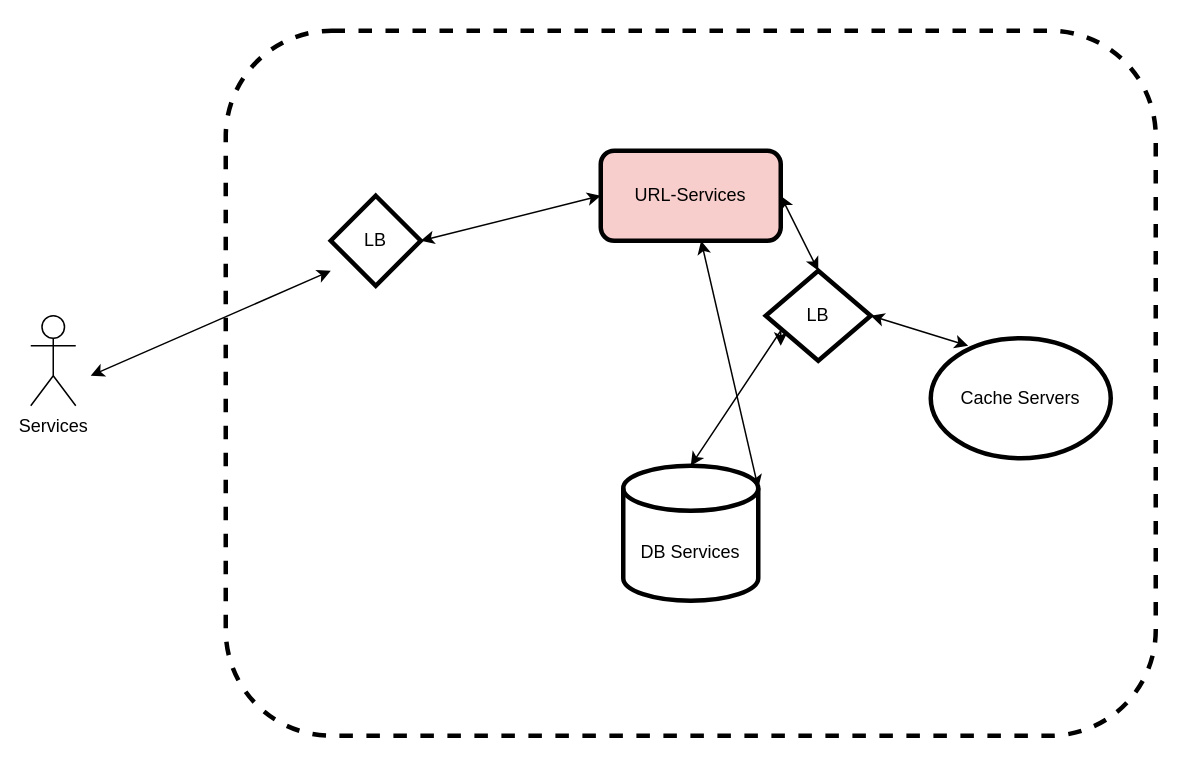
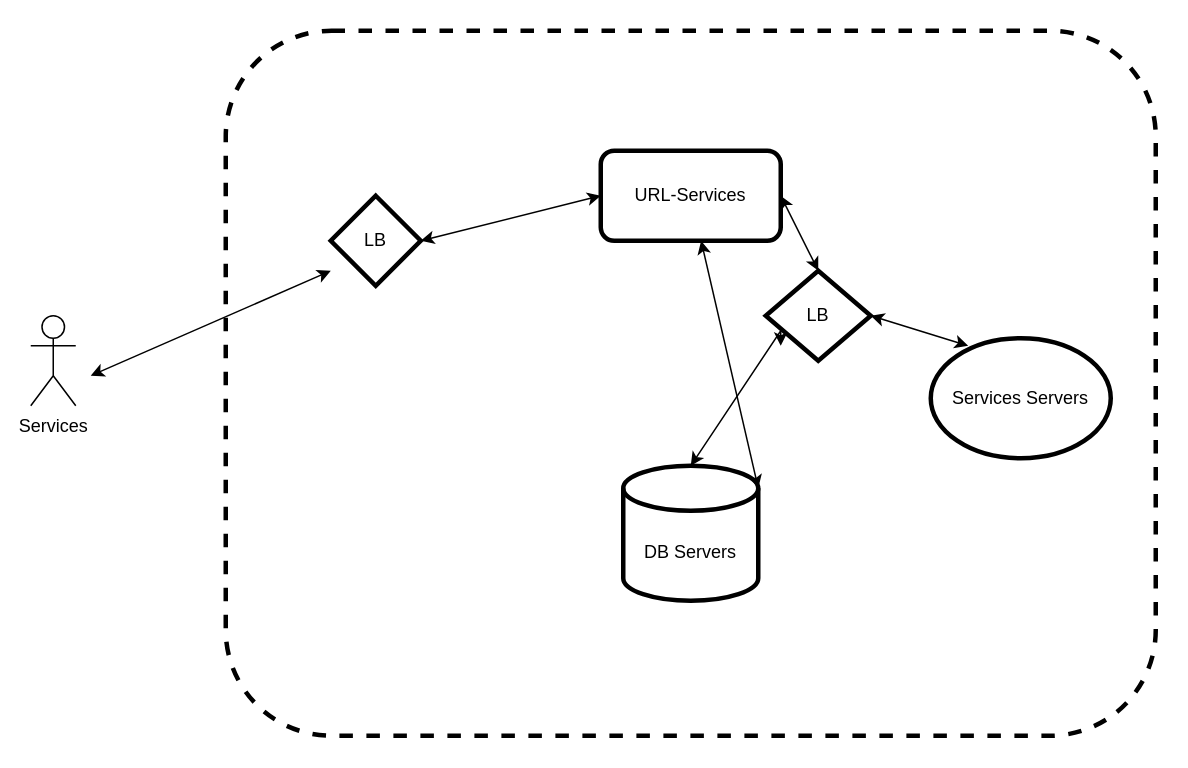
node "URL-Services": fillcolor #f8cecc -> #ffffff
node "Cache Servers": label "Cache Servers" -> "Services Servers"
node "DB Services": label "DB Services" -> "DB Servers"
